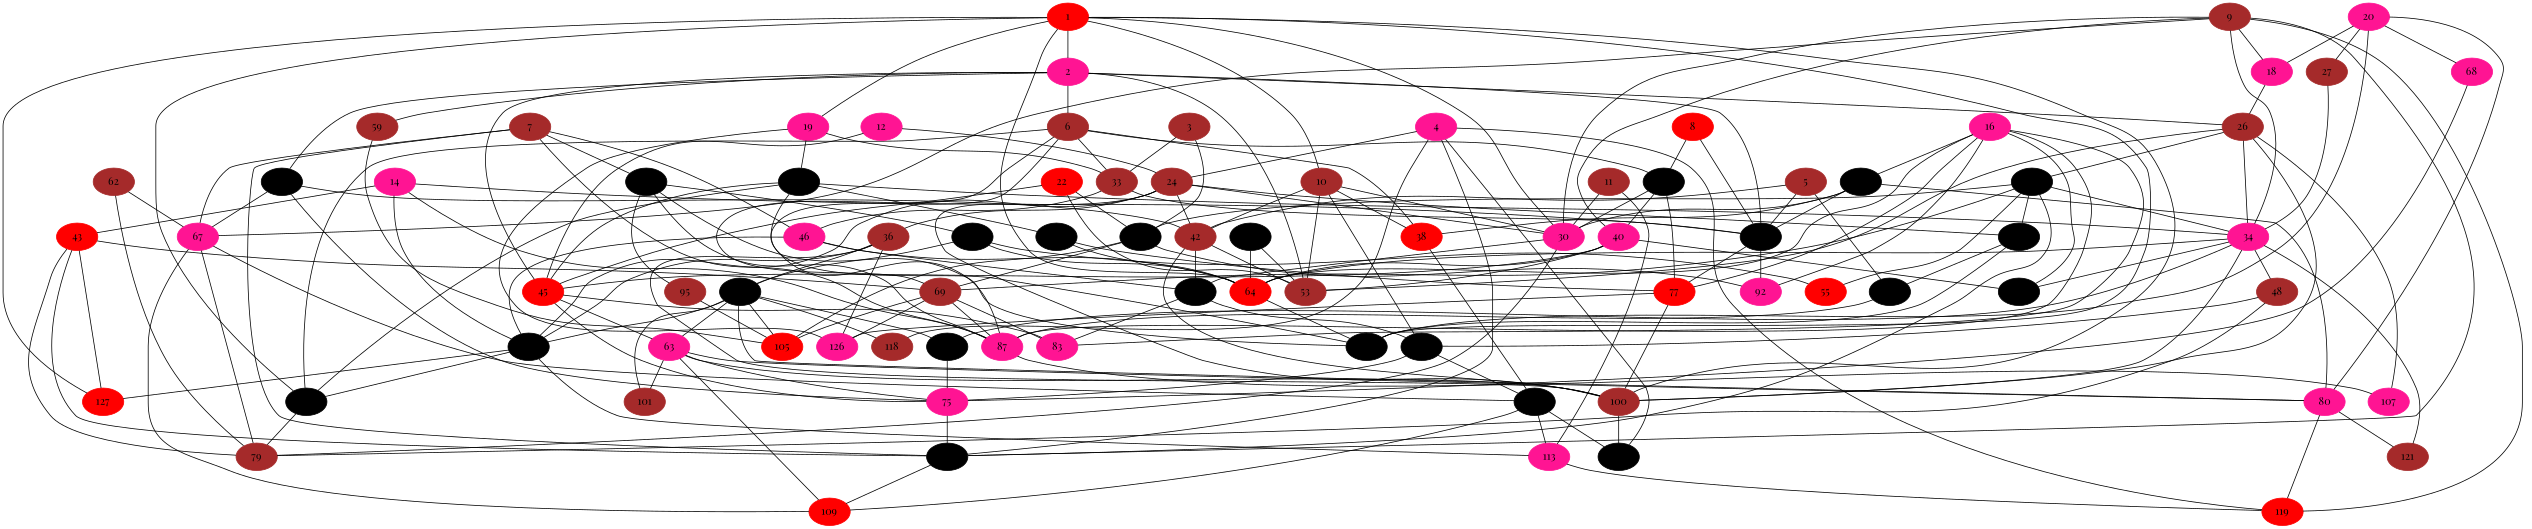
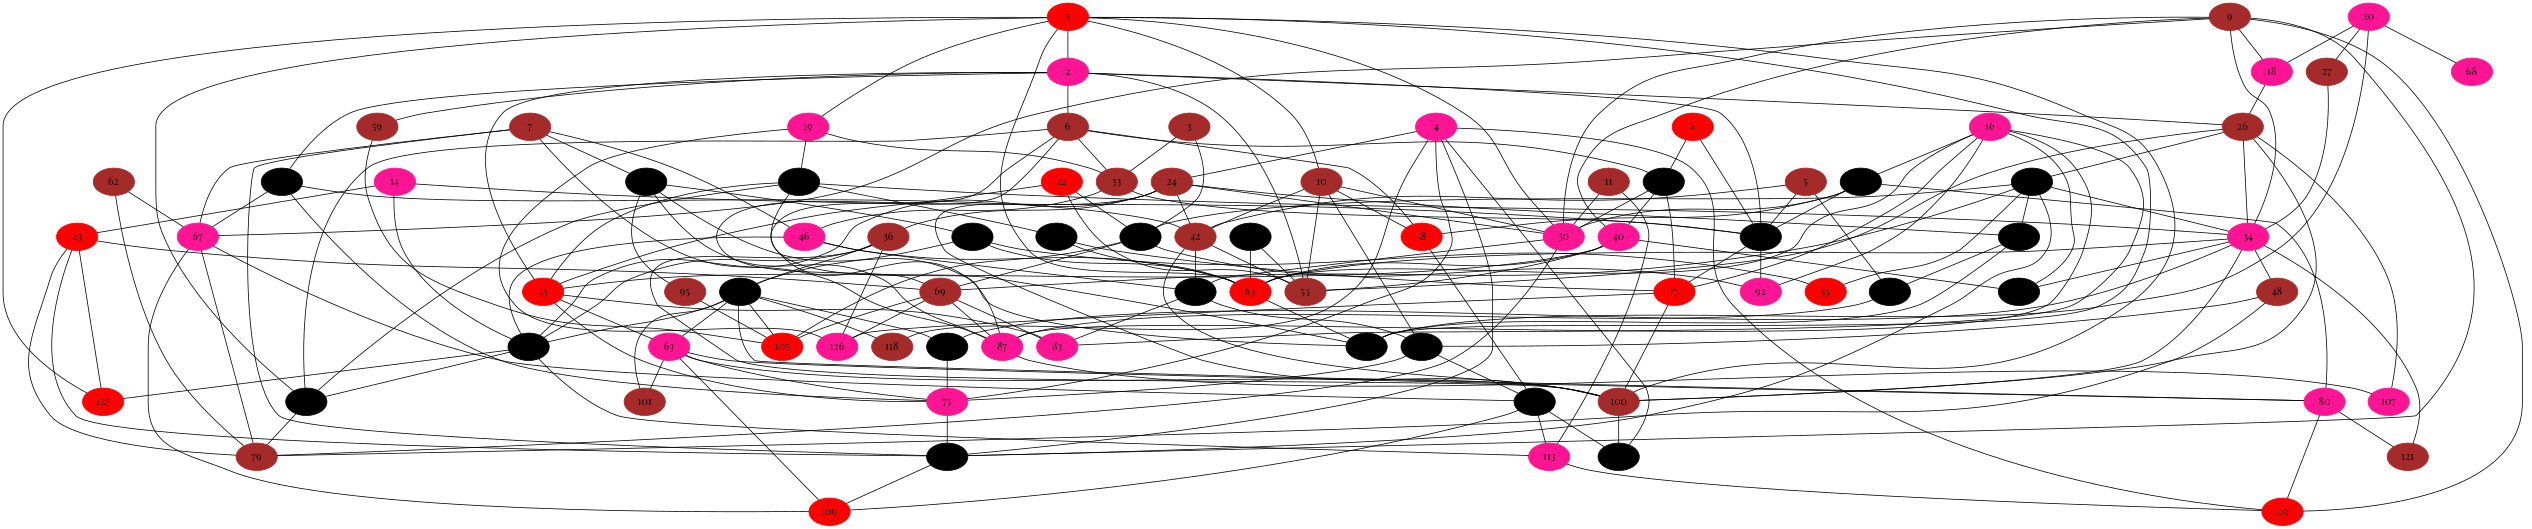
node "12": removed
edge "20" -- "80": removed
edge "14" -- "87": removed
edge "68" -- "75": now "4" -- "75"
